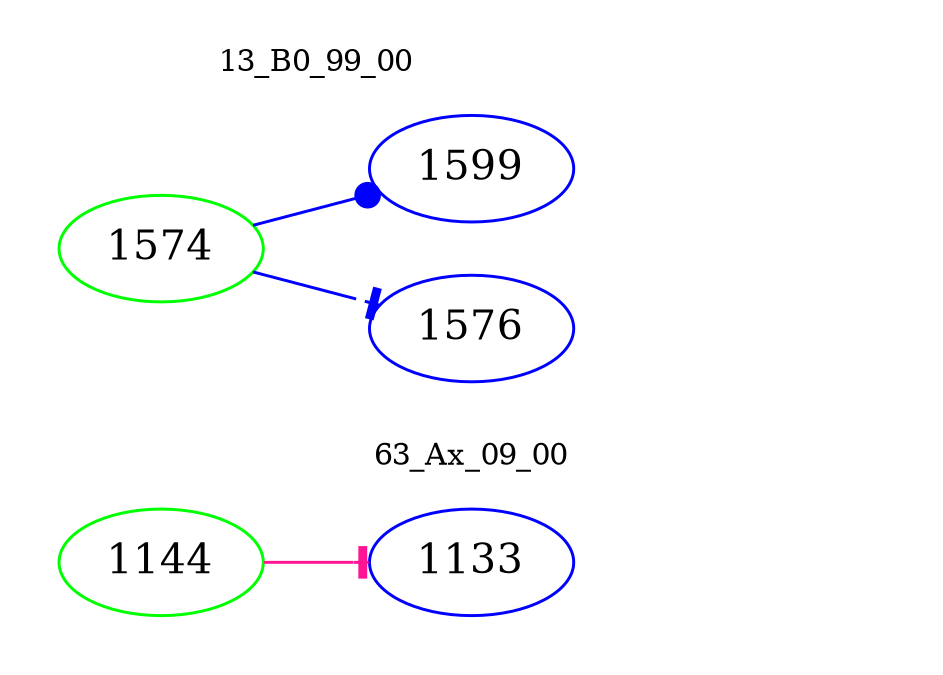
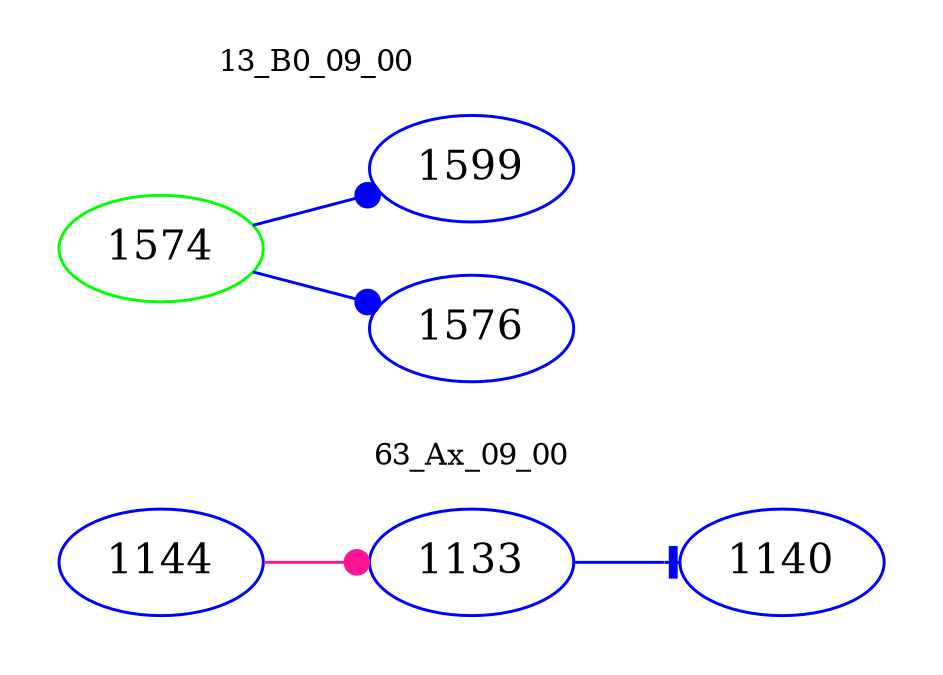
cluster "13_B0_99_00": label "13_B0_99_00" -> "13_B0_09_00"
edge "1574" -> "1576": arrowhead tee -> dot
node "1144": color green -> blue
edge "1144" -> "1133": arrowhead tee -> dot
node "1140": added
